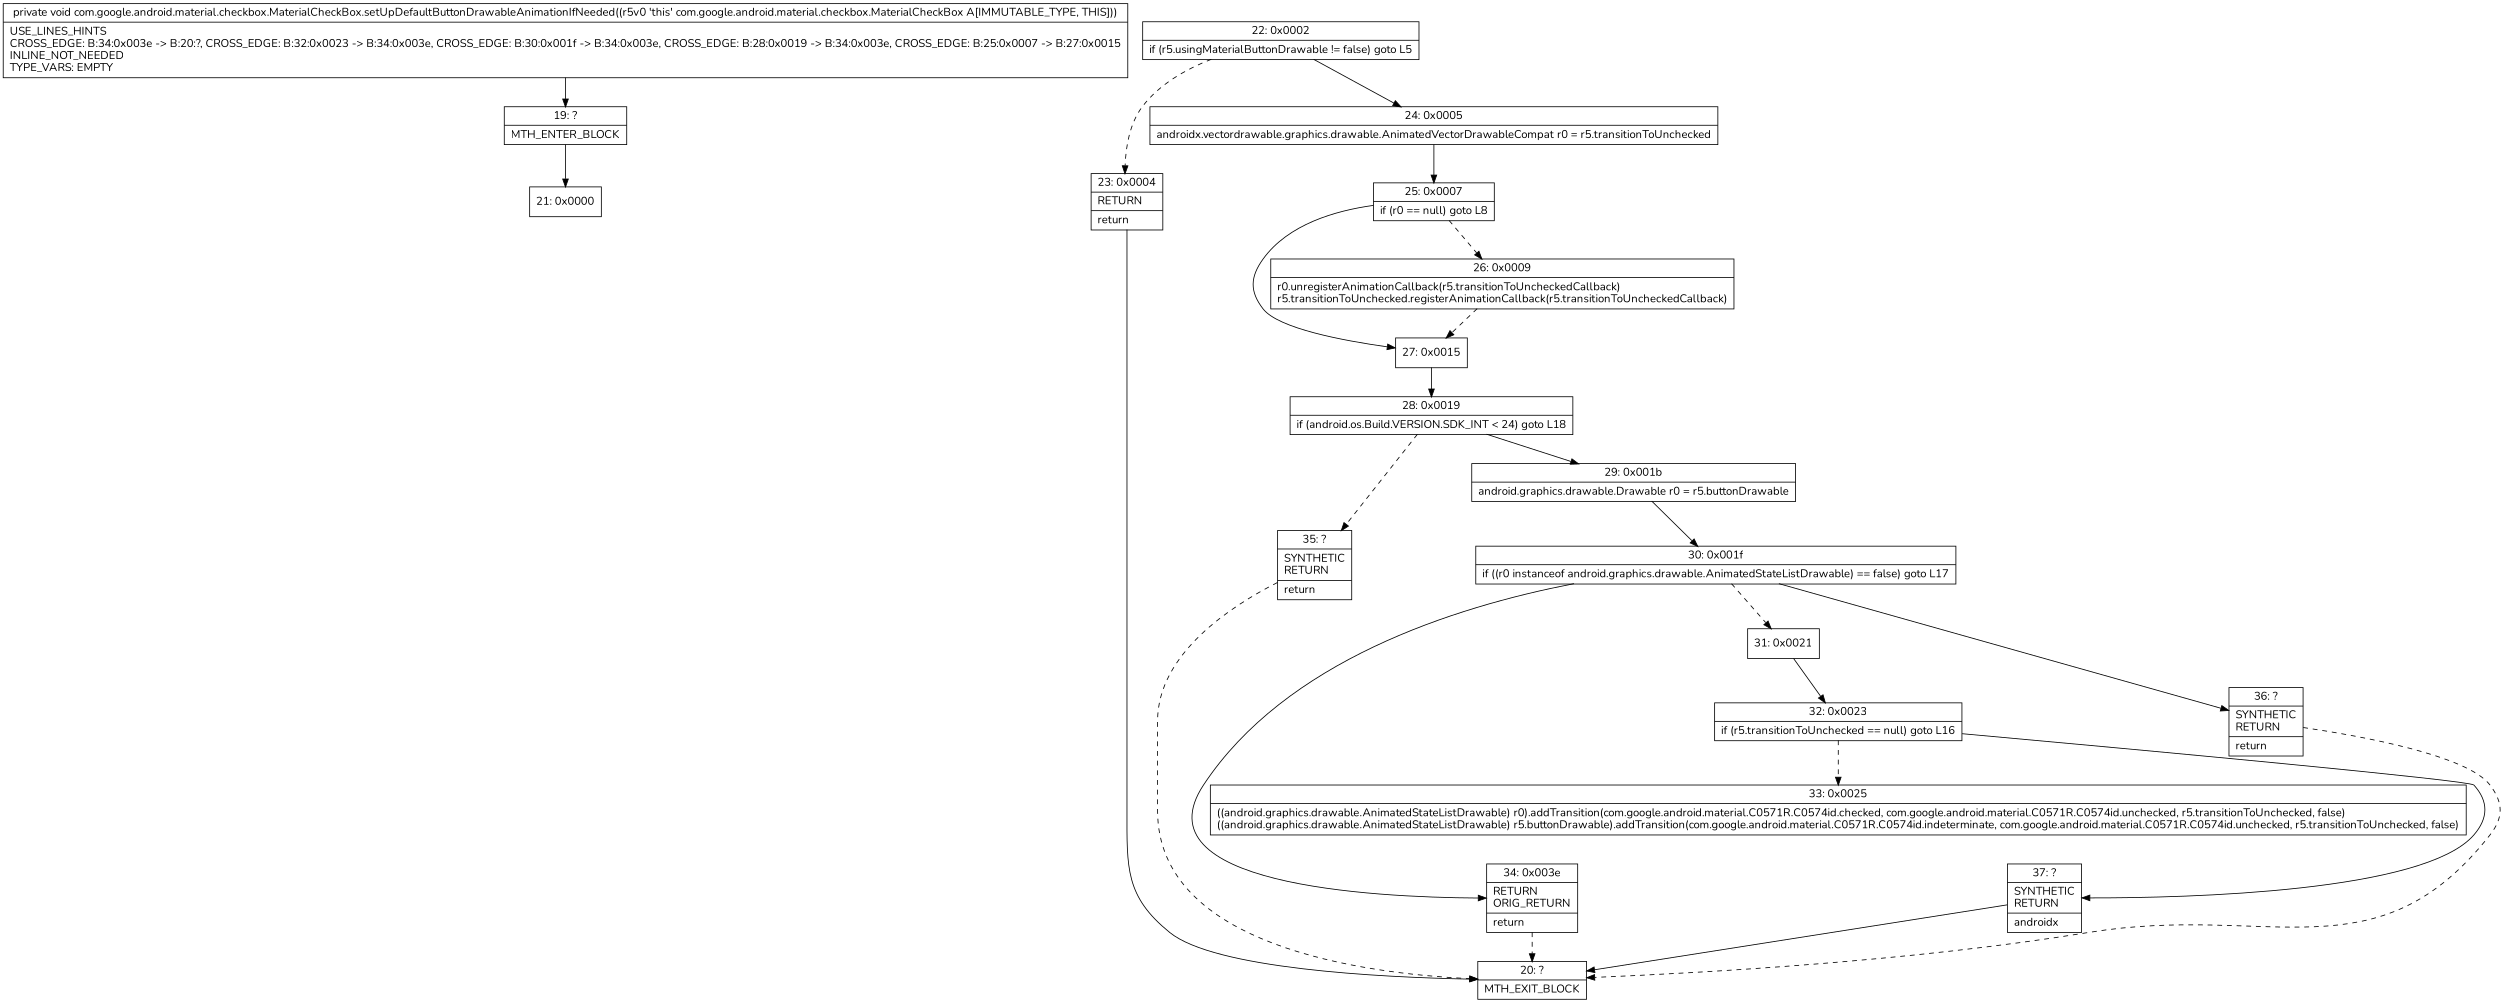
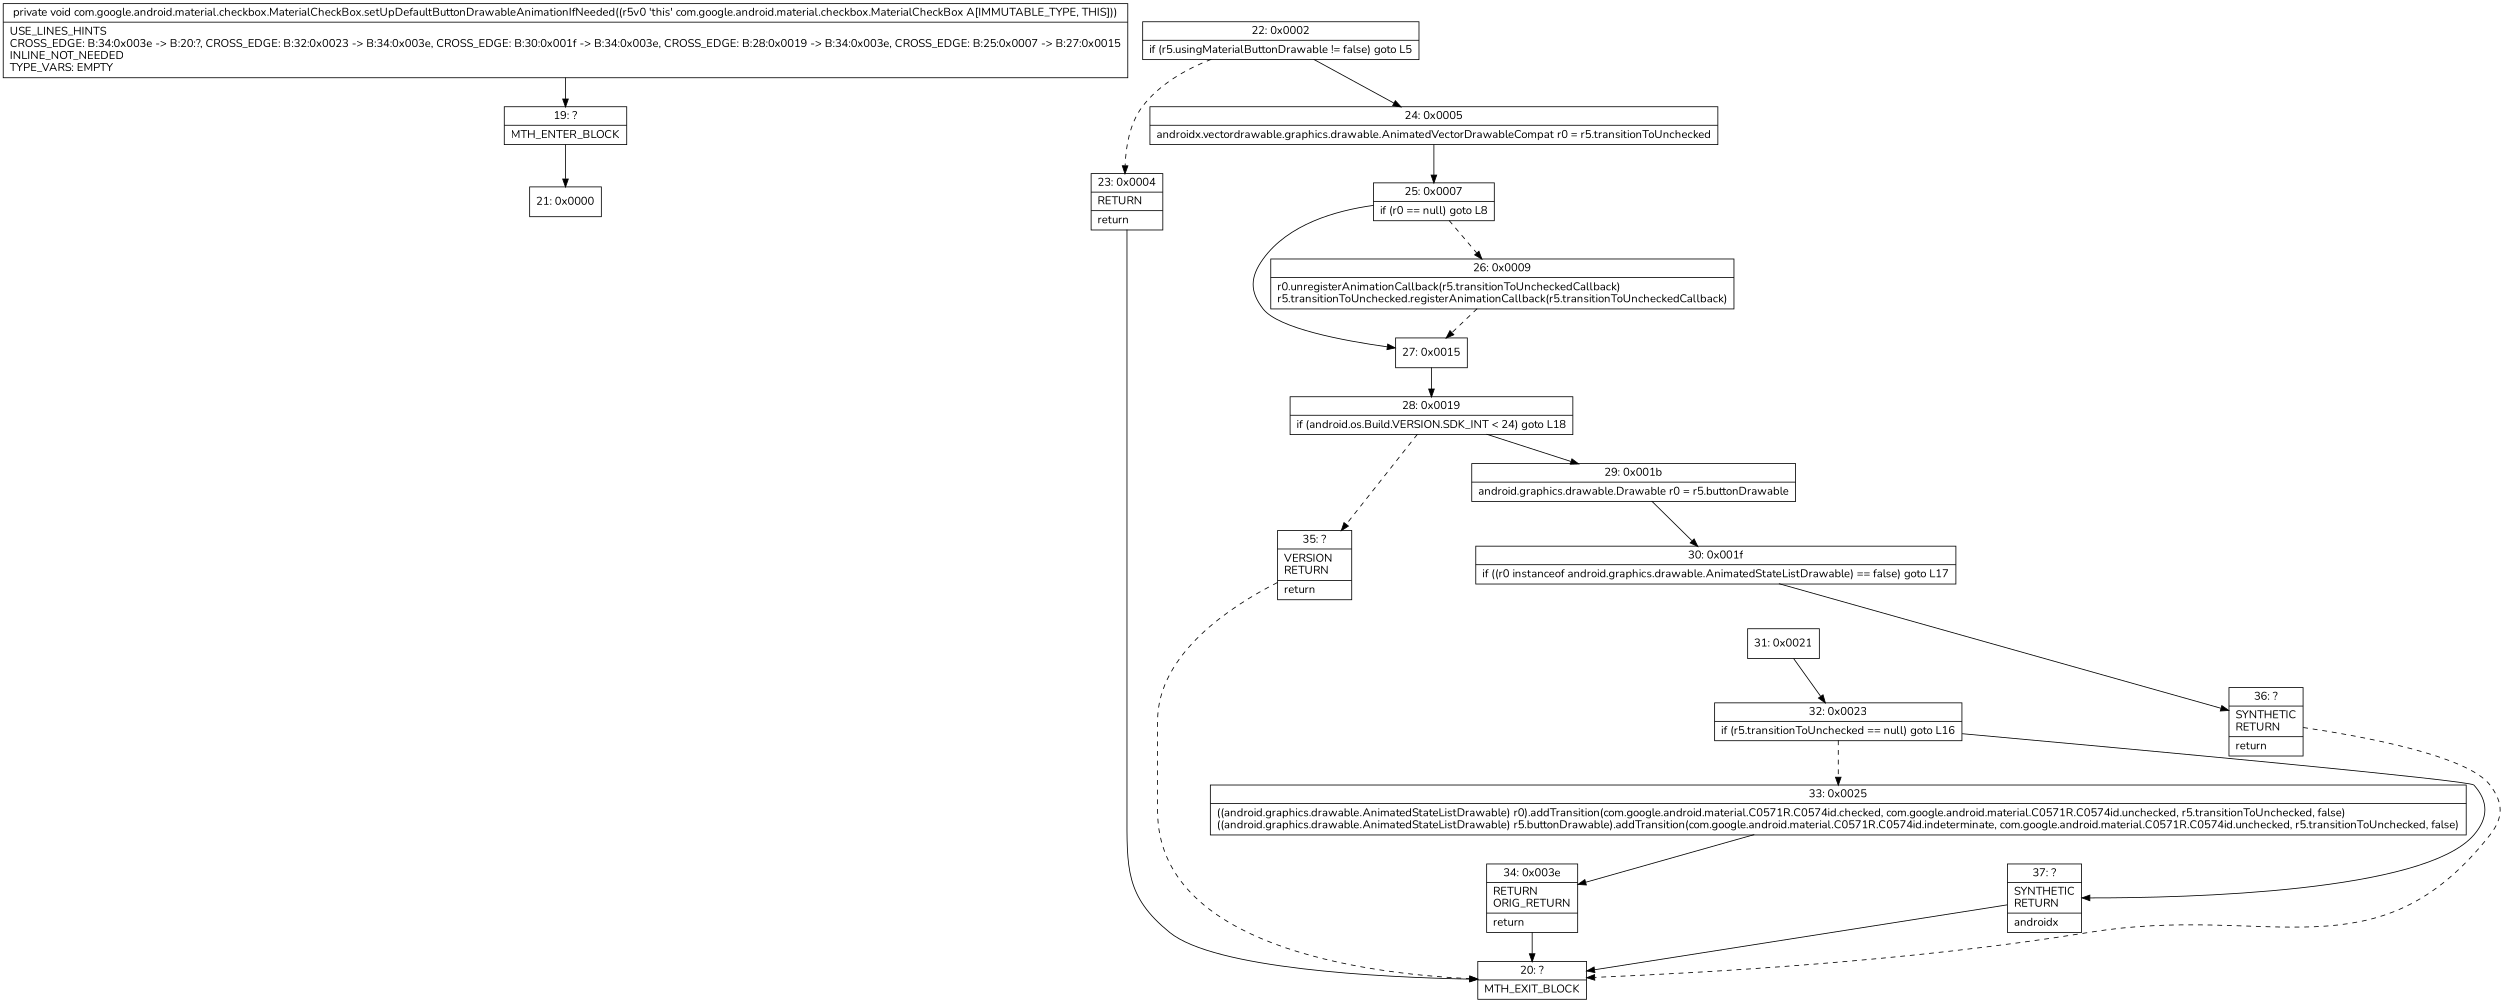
node "35: ?": text "SYNTHETIC" -> "VERSION"
edge "30: 0x001f" -> "31: 0x0021": removed
edge "30: 0x001f" -> "34: 0x003e": now "33: 0x0025" -> "34: 0x003e"
edge "34: 0x003e" -> "20: ?": style dashed -> solid
